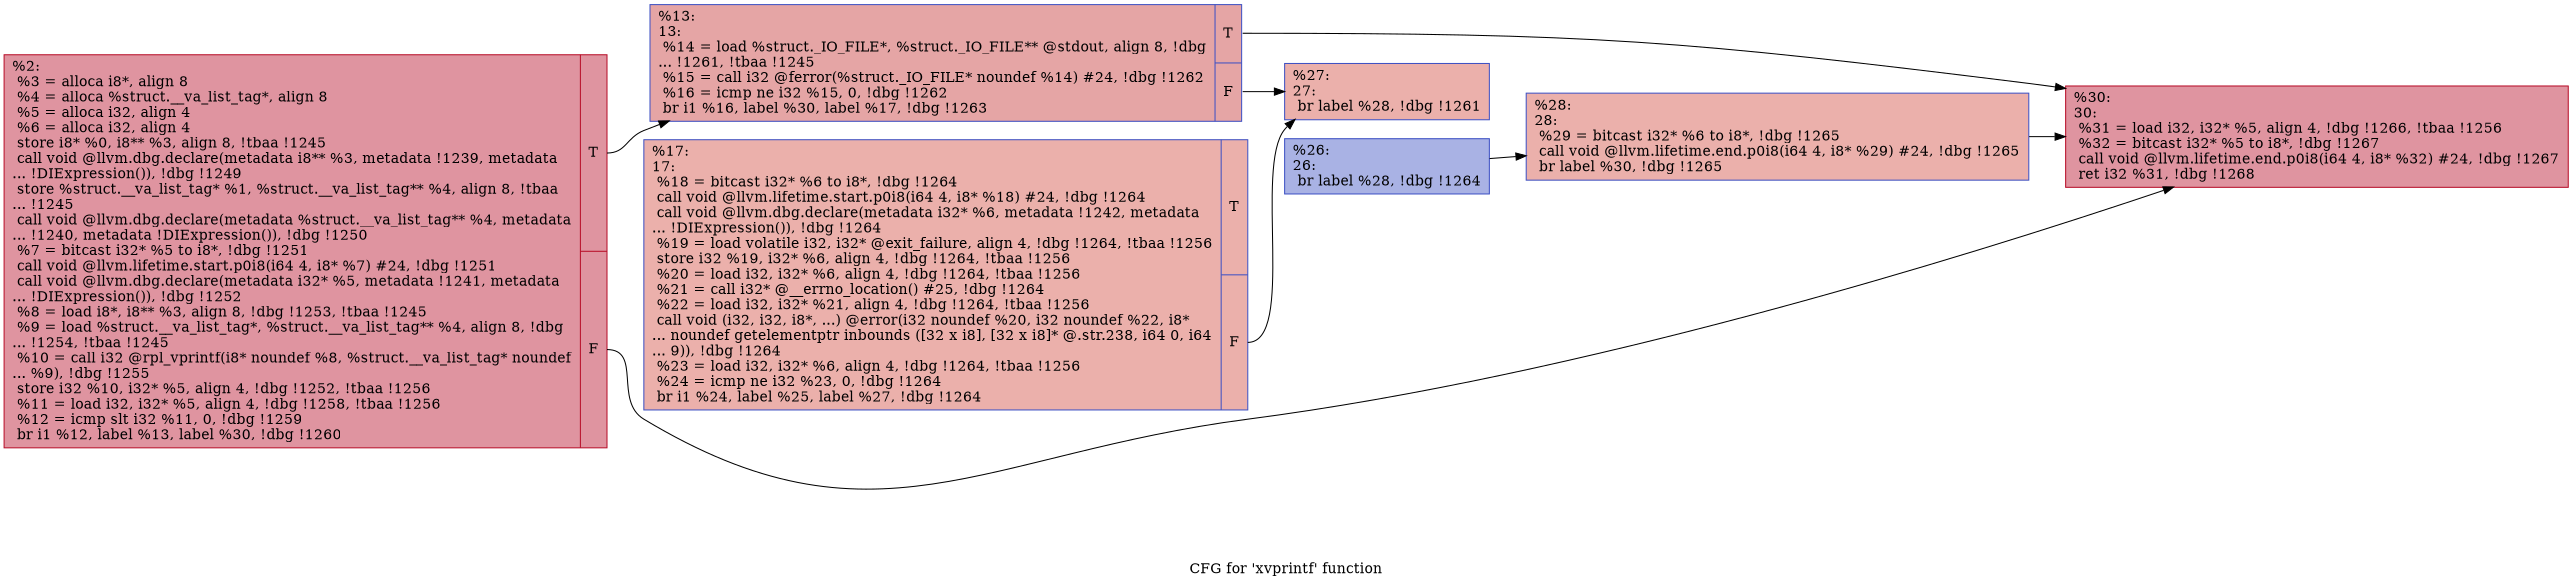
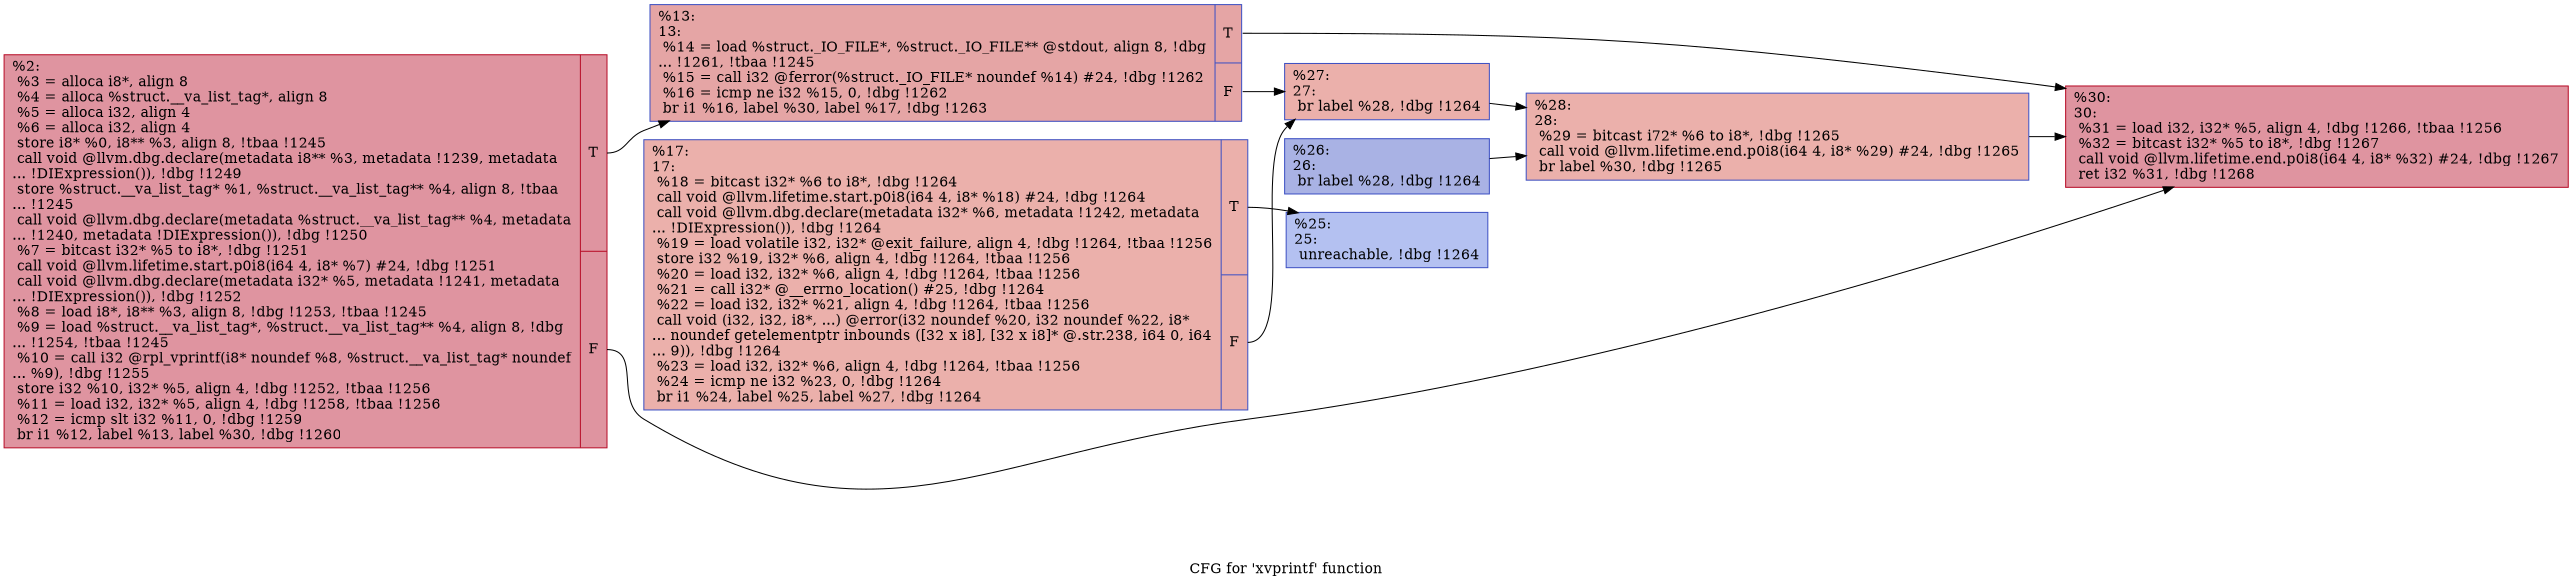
edge "%27:" -> "%28:": added
node "%27:": text "br label %28, !dbg !1261" -> "br label %28, !dbg !1264"
node "%28:": text "%29 = bitcast i32* %6 to i8*, !dbg !1265" -> "%29 = bitcast i72* %6 to i8*, !dbg !1265"
node "%25:": added
